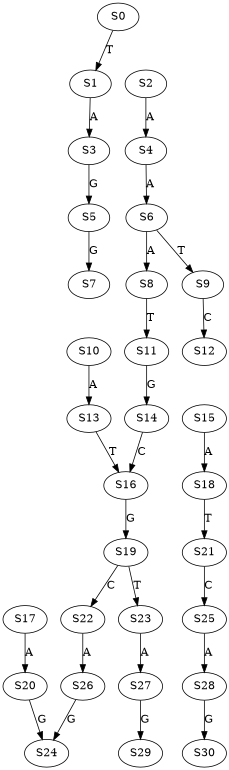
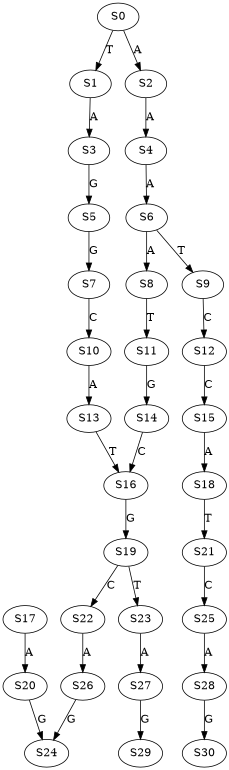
edge "S0" -> "S2": added, label "A"
edge "S7" -> "S10": added, label "C"
edge "S12" -> "S15": added, label "C"
